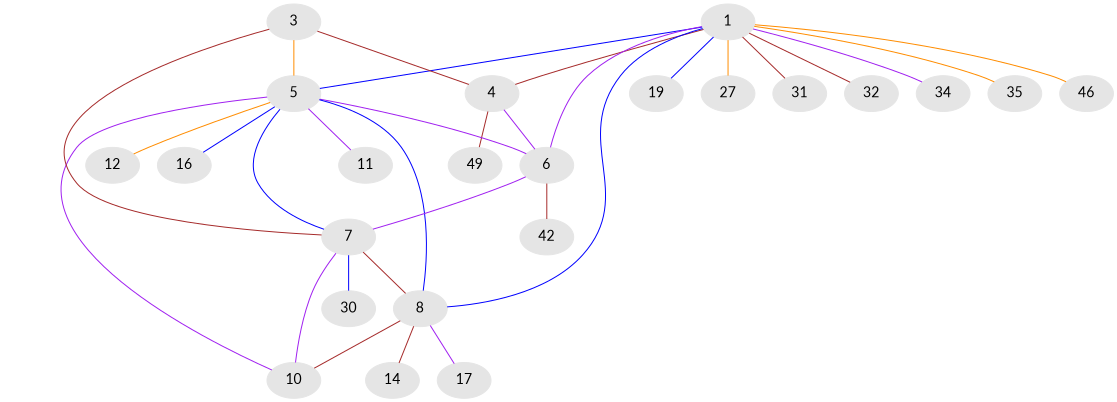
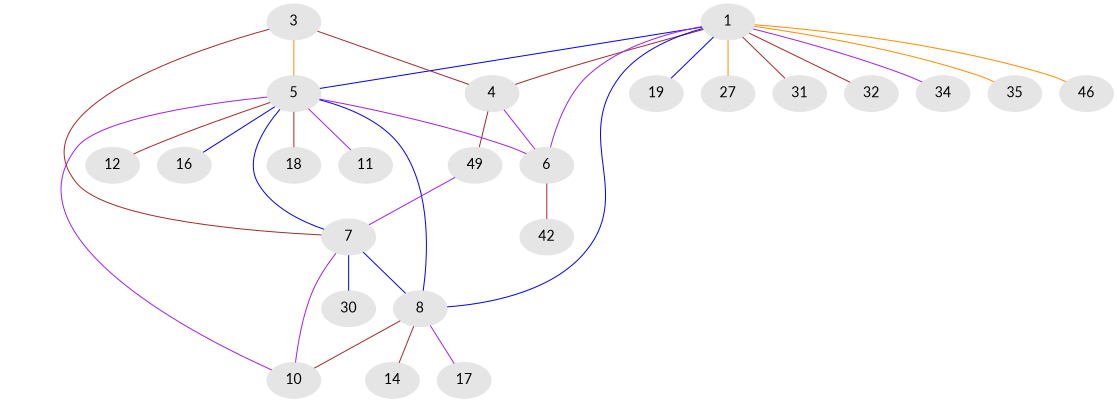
edge "5" -- "12": color darkorange -> brown
node "18": added
edge "6" -- "7": now "49" -- "7"
edge "7" -- "8": color brown -> blue
